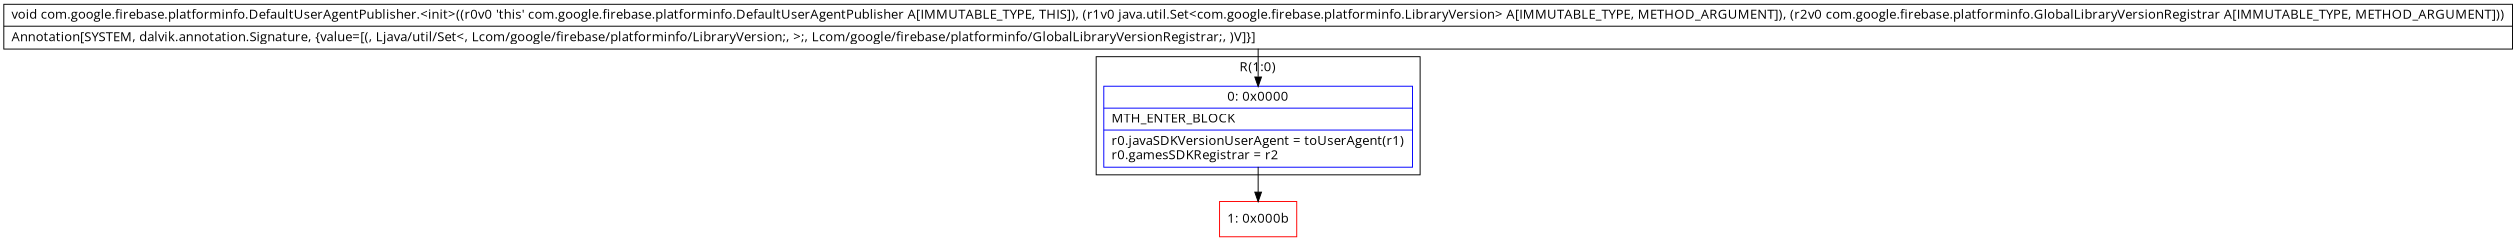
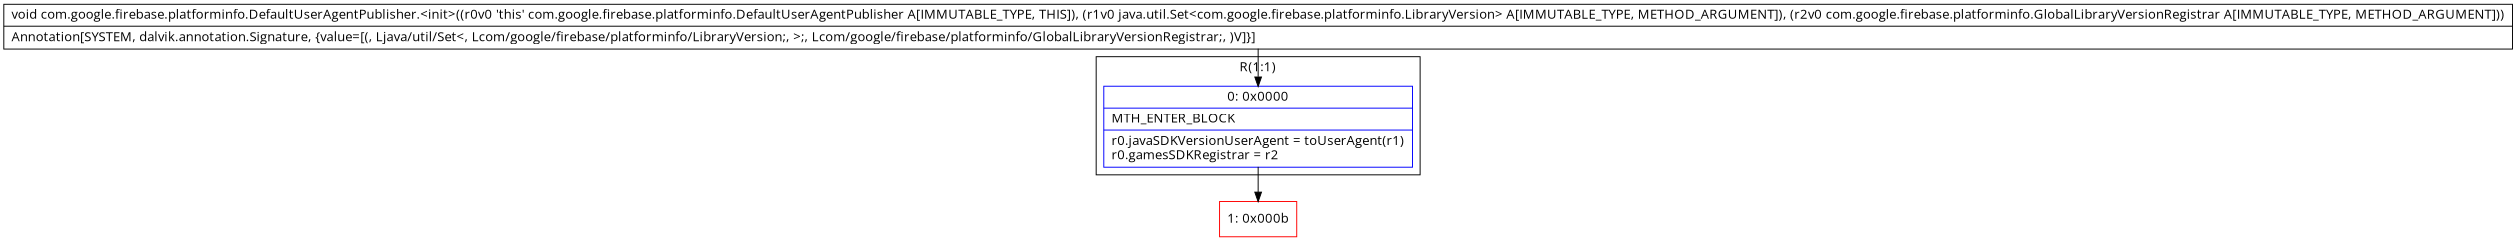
cluster "R(1:0)": label "R(1:0)" -> "R(1:1)"
